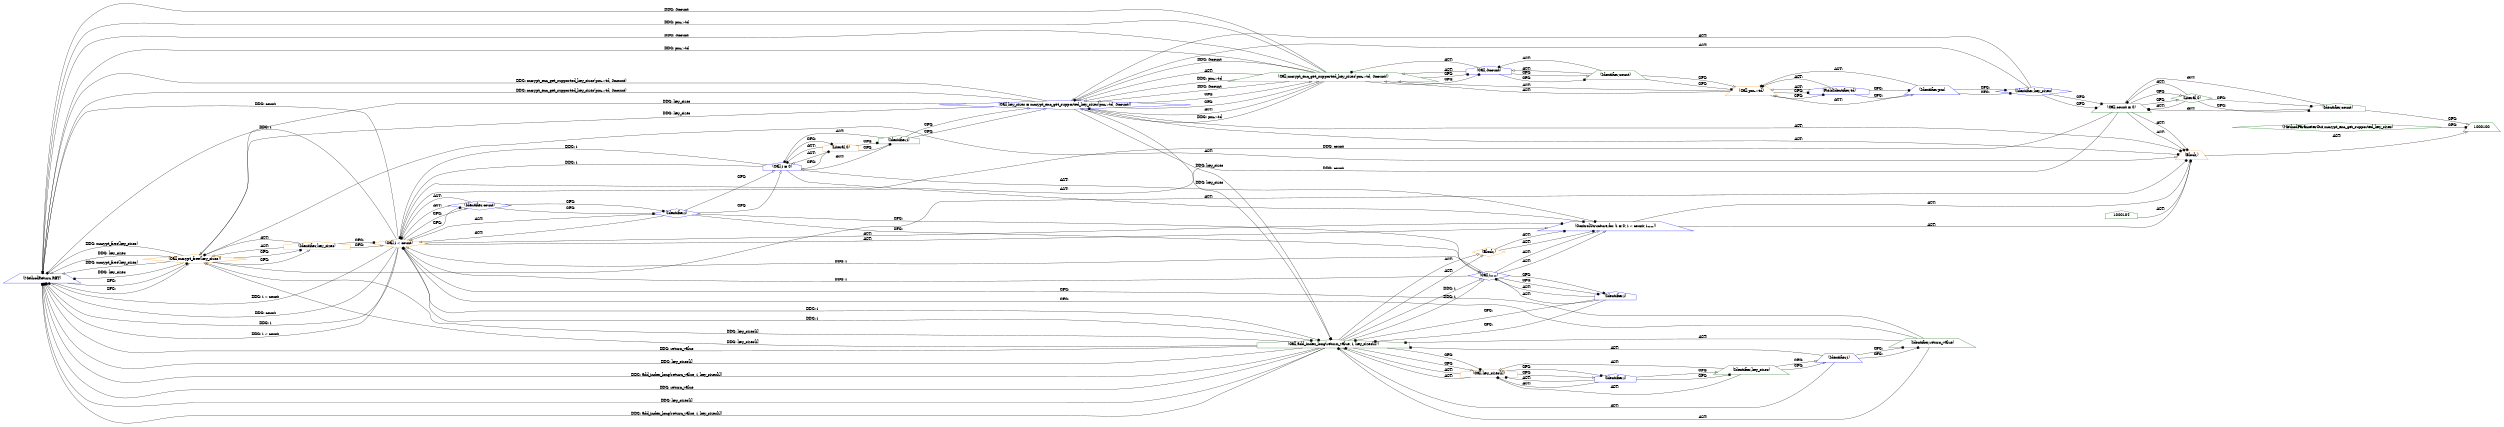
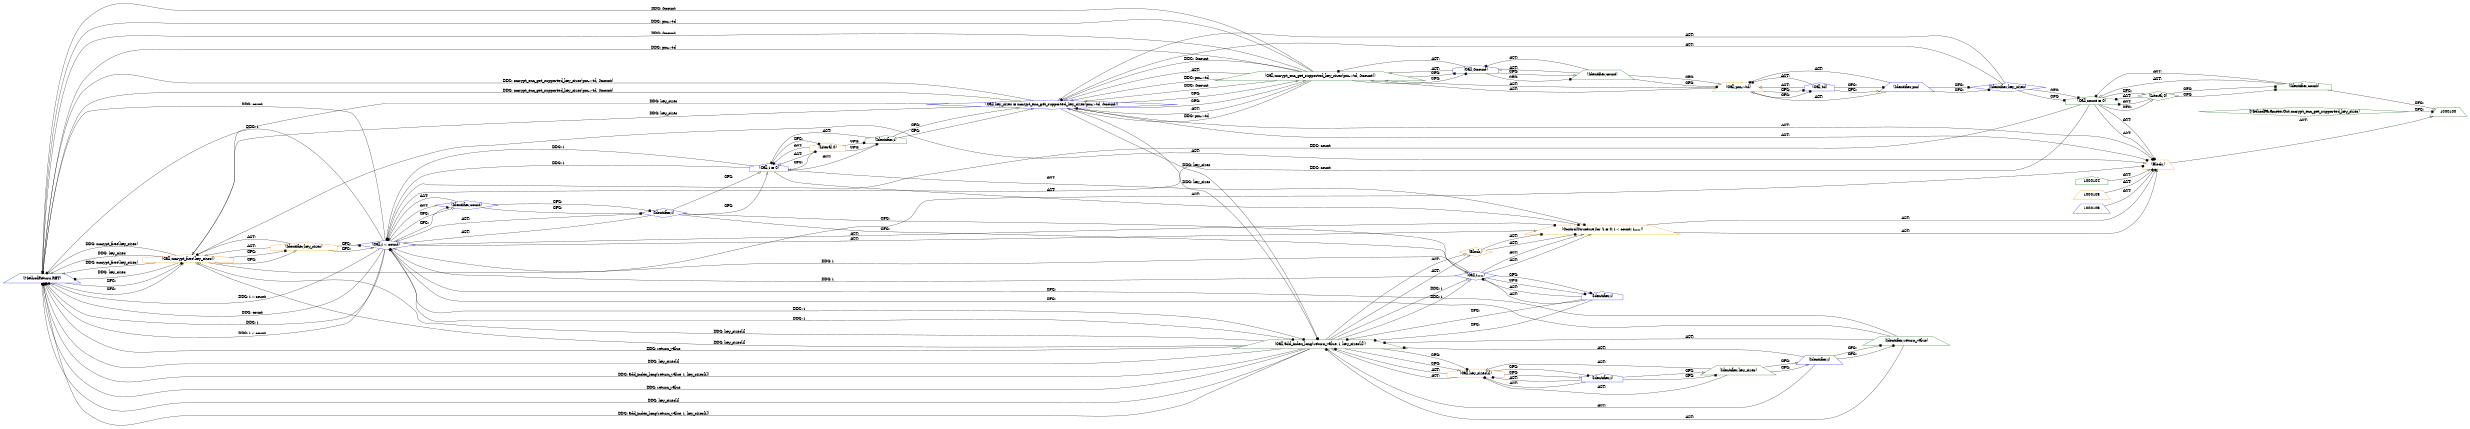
node "(FieldIdentifier,td)": label "(FieldIdentifier,td)" -> "(Call,td)"
node "(Call,count = 0)": shape trapezium -> house
node "1000108": added
node "1000109": added
node "(ControlStructure,for (i = 0; i < count; i++))": color blue -> darkorange
node "(Call,i < count)": color darkorange -> blue
node "(Call,mcrypt_free(key_sizes))": shape diamond -> house
node "(Call,add_index_long(return_value, i, key_sizes[i]))": shape house -> trapezium
